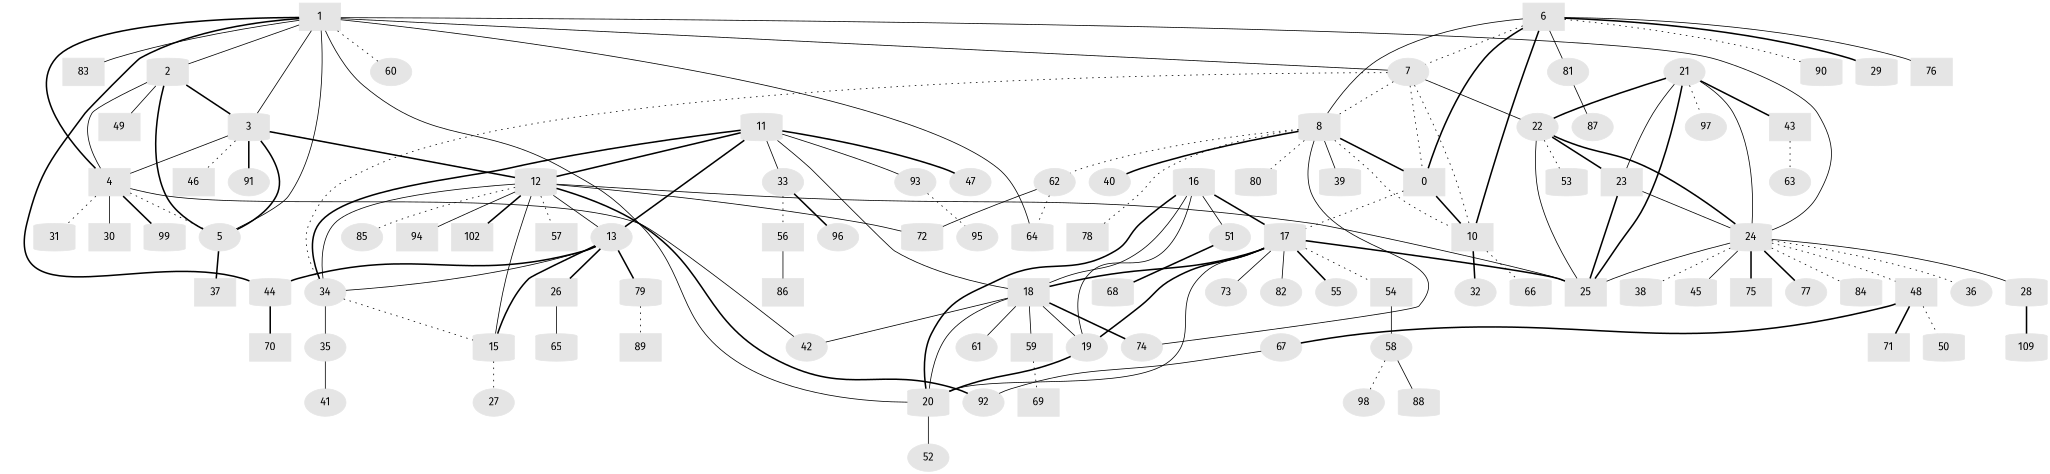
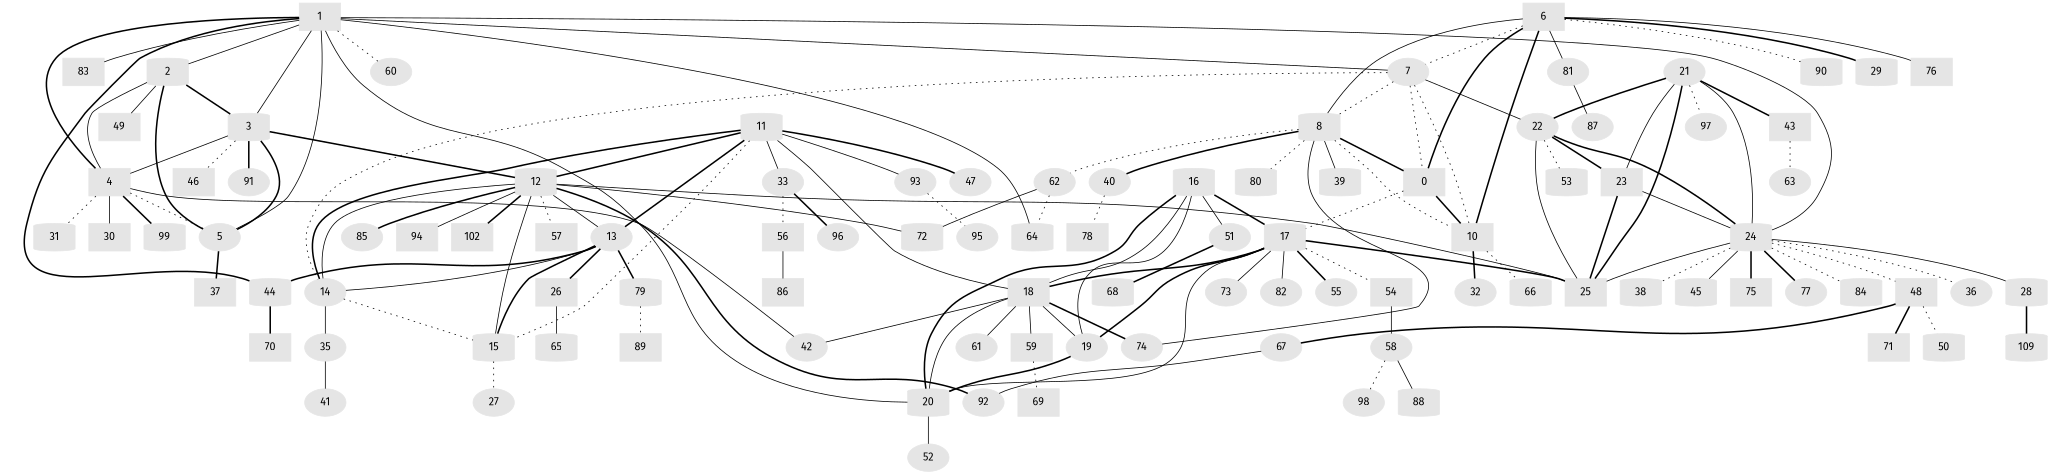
edge "8" -- "78": now "40" -- "78"
edge "12" -- "85": style dotted -> bold
edge "11" -- "15": added
node "34": label "34" -> "14"
